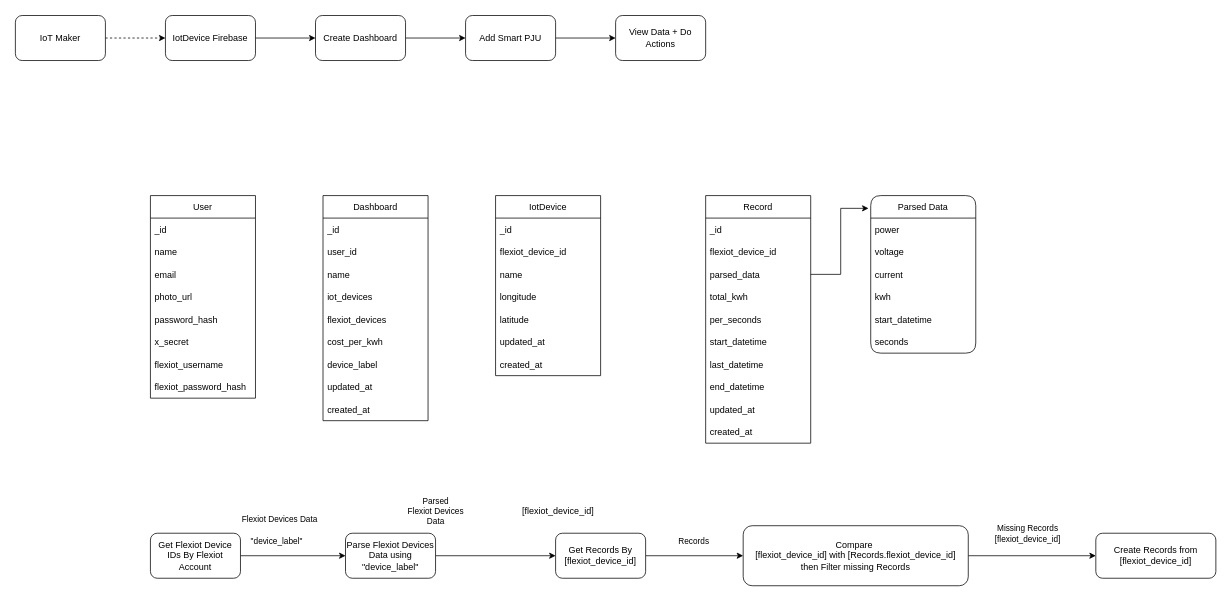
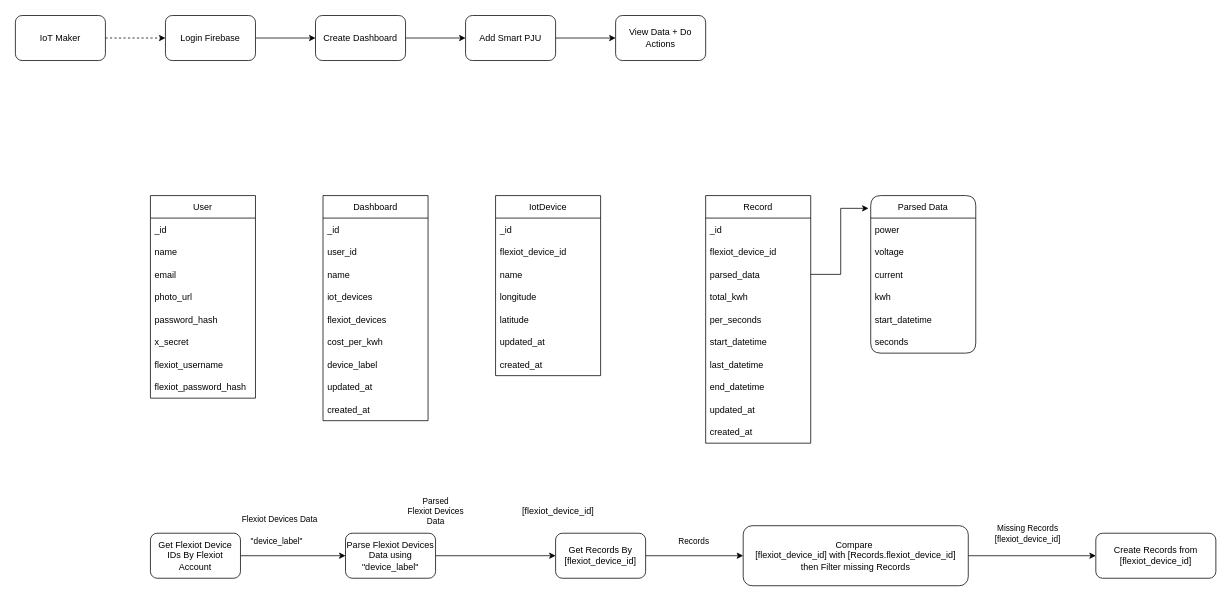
node "IotDevice Firebase": label "IotDevice Firebase" -> "Login Firebase"
